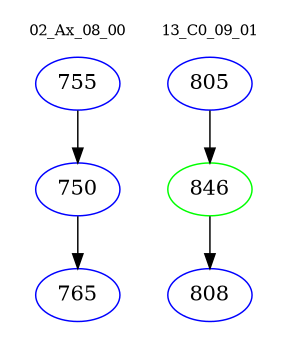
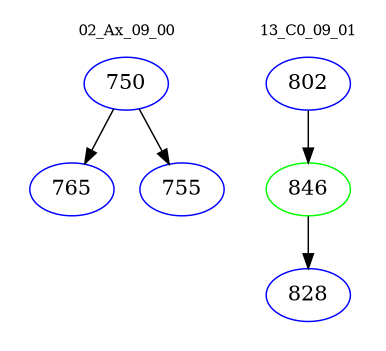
cluster "02_Ax_08_00": label "02_Ax_08_00" -> "02_Ax_09_00"
node "805": label "805" -> "802"
edge "755" -> "750": reversed
node "808": label "808" -> "828"
